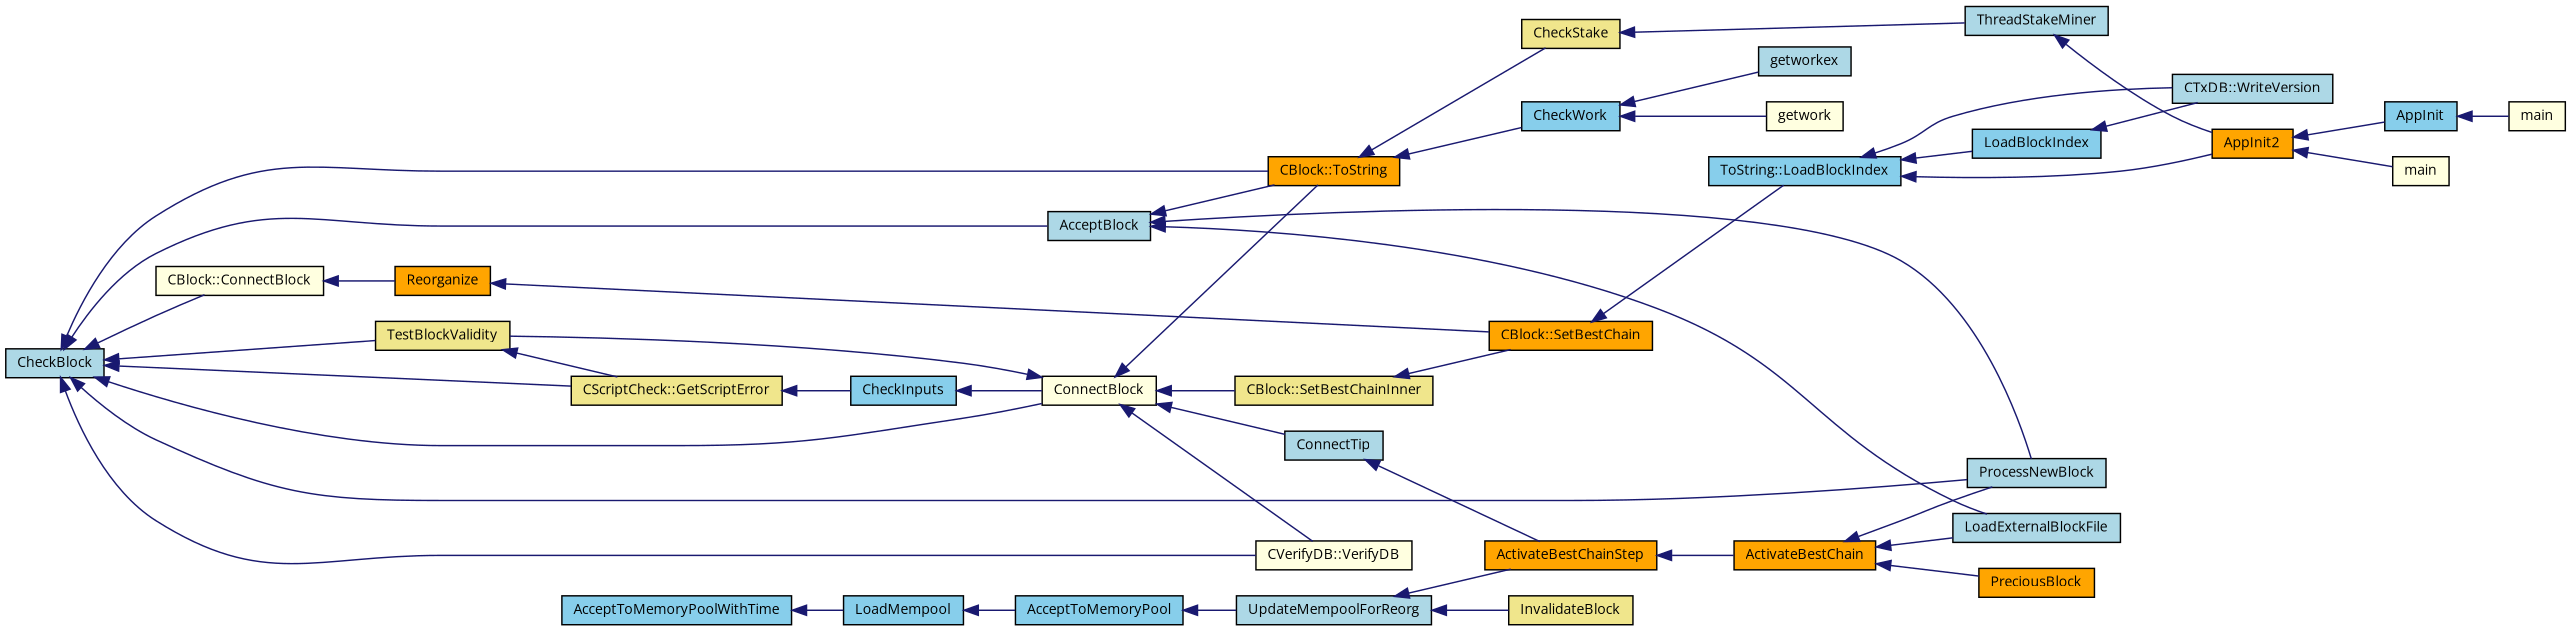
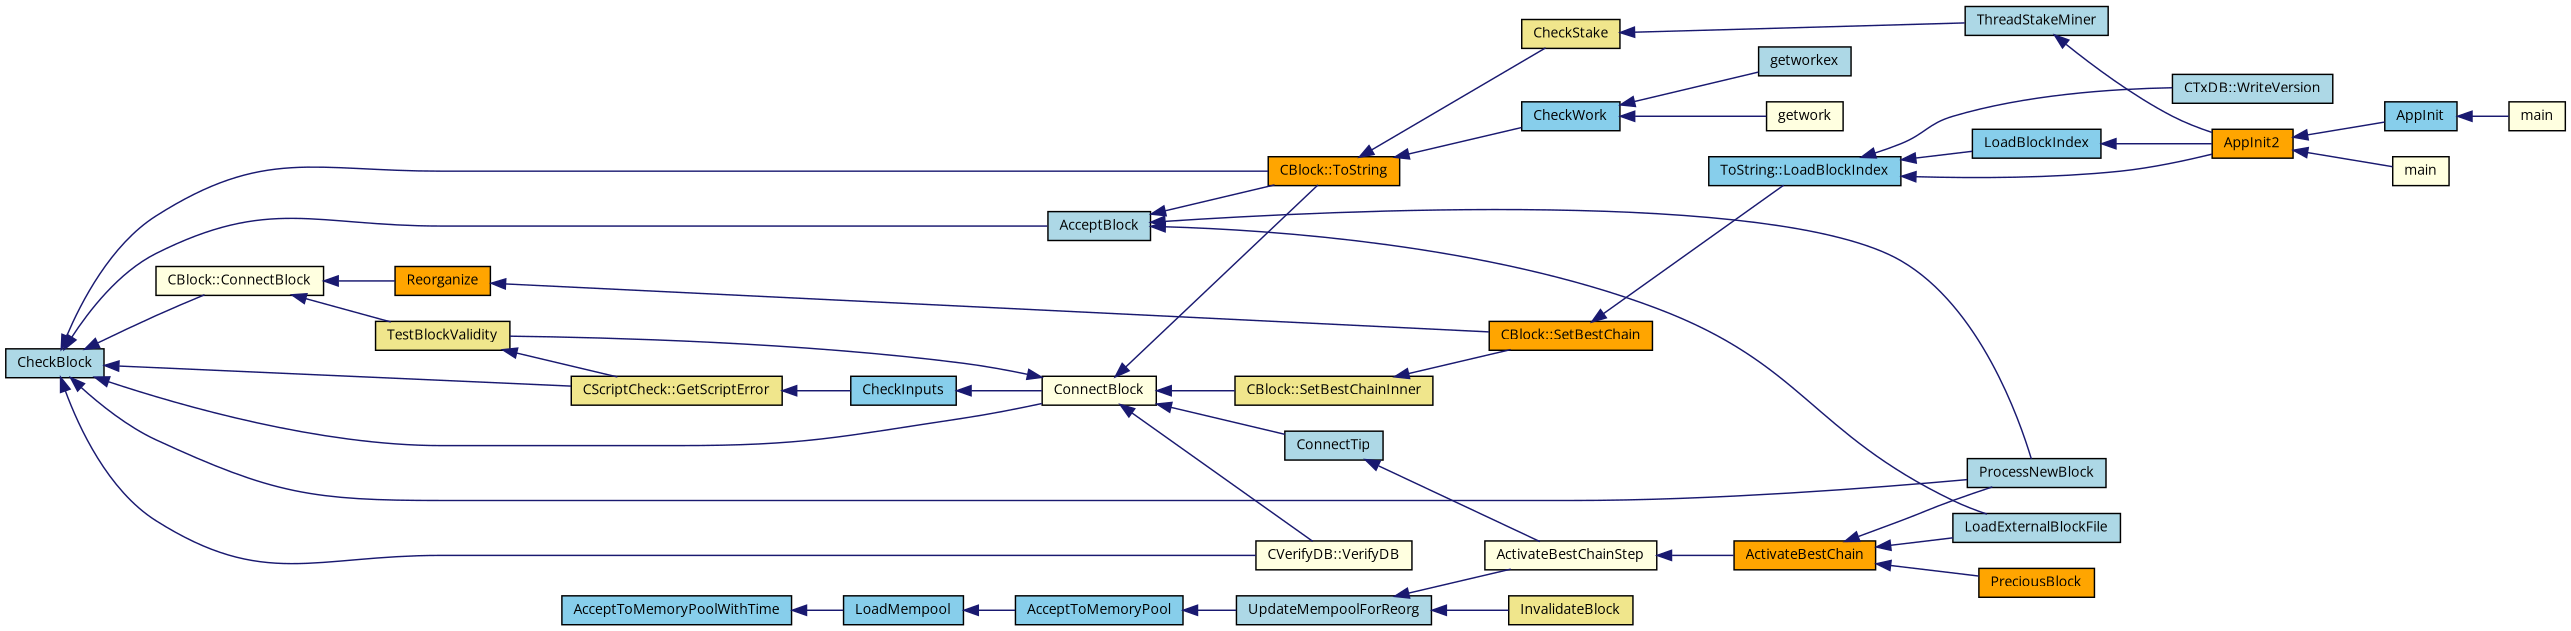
edge "CTxDB::WriteVersion" -> "LoadBlockIndex": now "AppInit2" -> "LoadBlockIndex"
edge "TestBlockValidity" -> "CheckBlock": now "TestBlockValidity" -> "CBlock::ConnectBlock"
node "ActivateBestChainStep": fillcolor orange -> lightyellow
